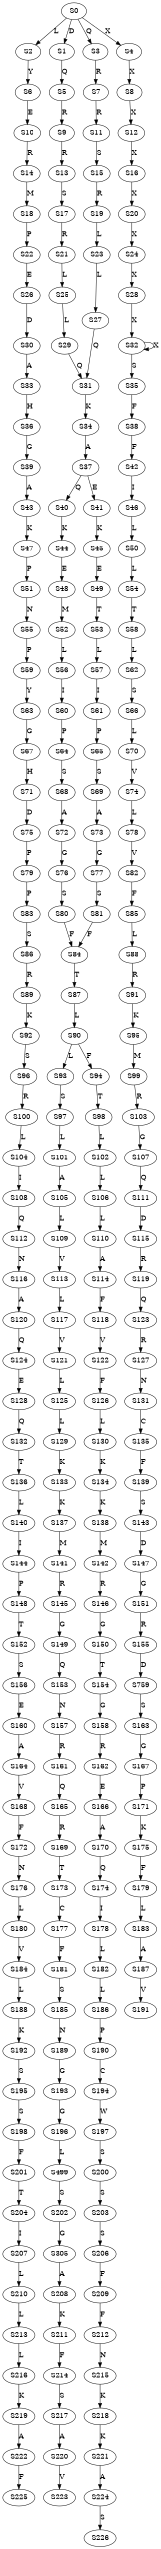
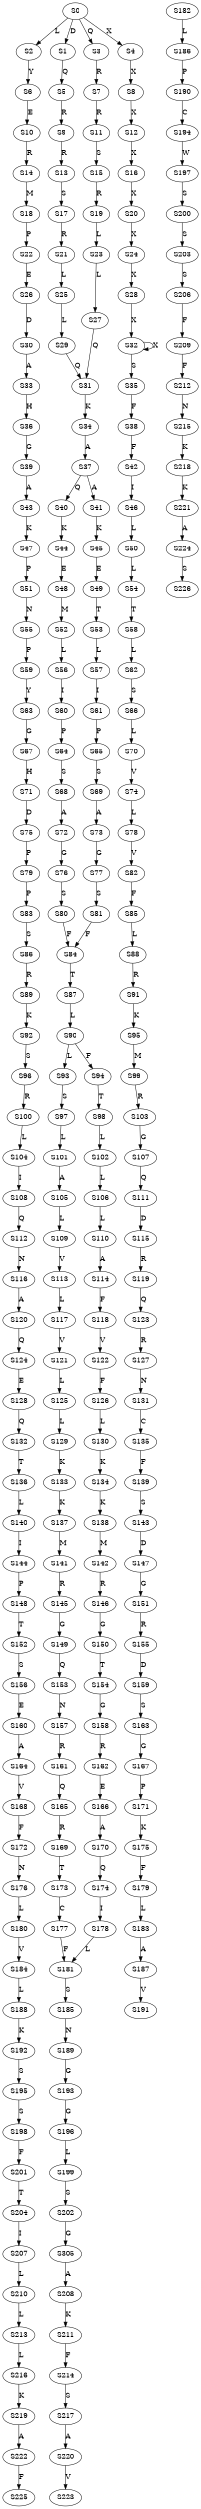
edge "S37" -> "S41": label "E" -> "A"
node "S759": label "S759" -> "S159"
edge "S178" -> "S182": now "S178" -> "S181"
node "S499": label "S499" -> "S199"
